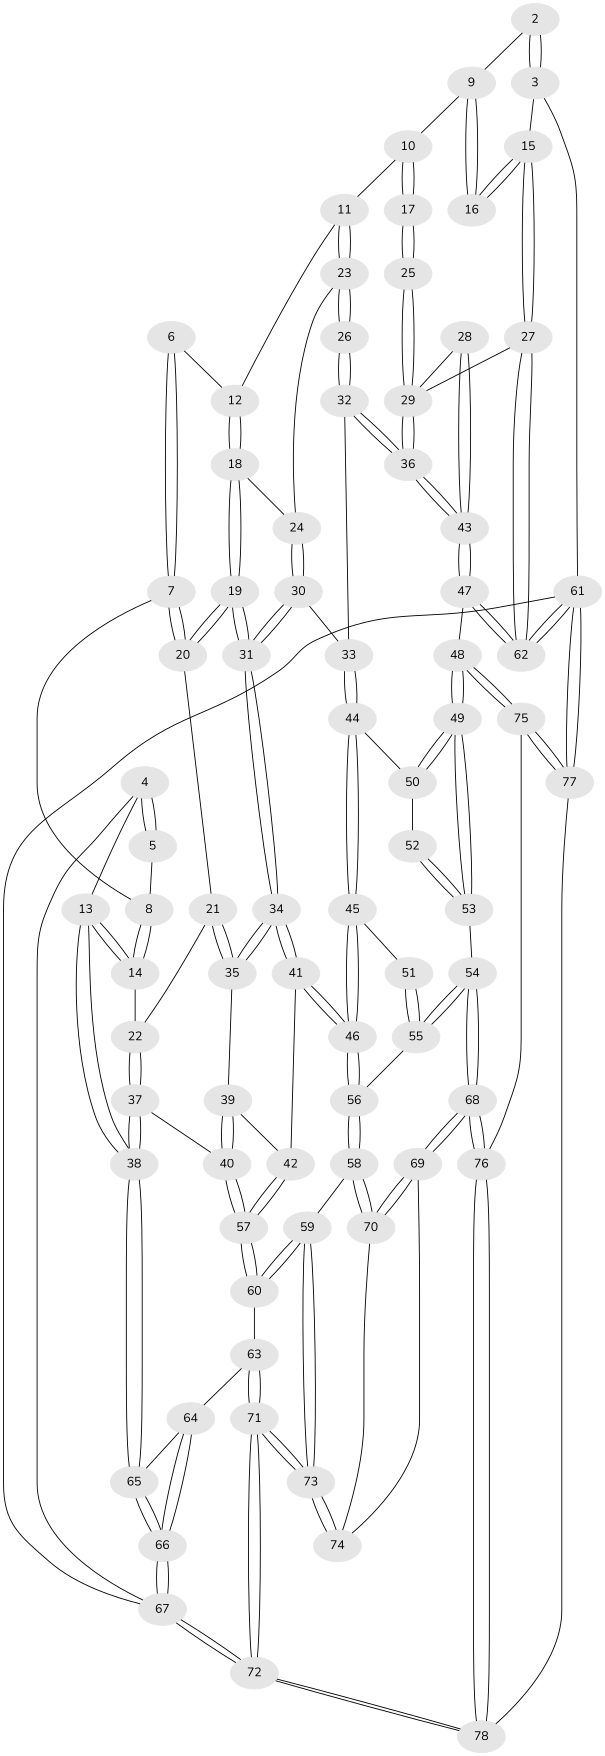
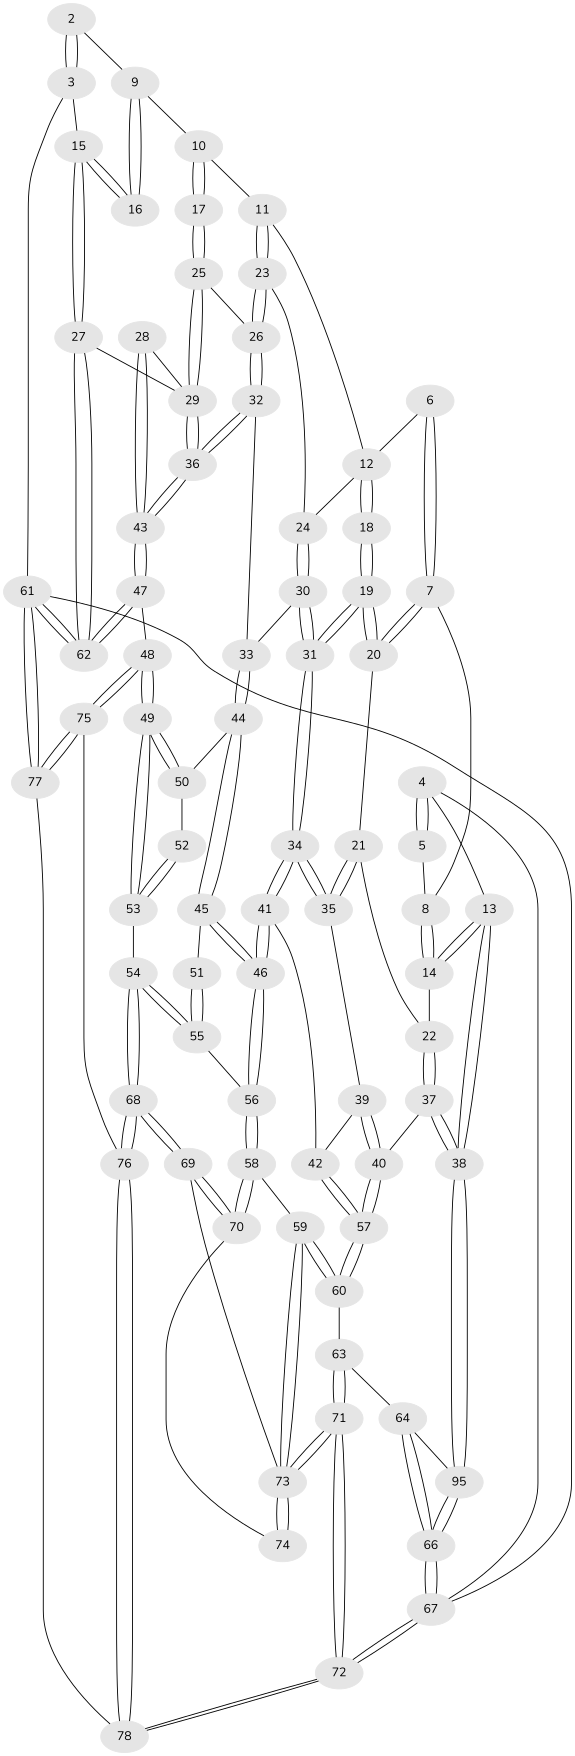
edge "25" -- "26": added
edge "18" -- "24": now "12" -- "24"
edge "69" -- "74": now "69" -- "73"
node "65": label "65" -> "95"
